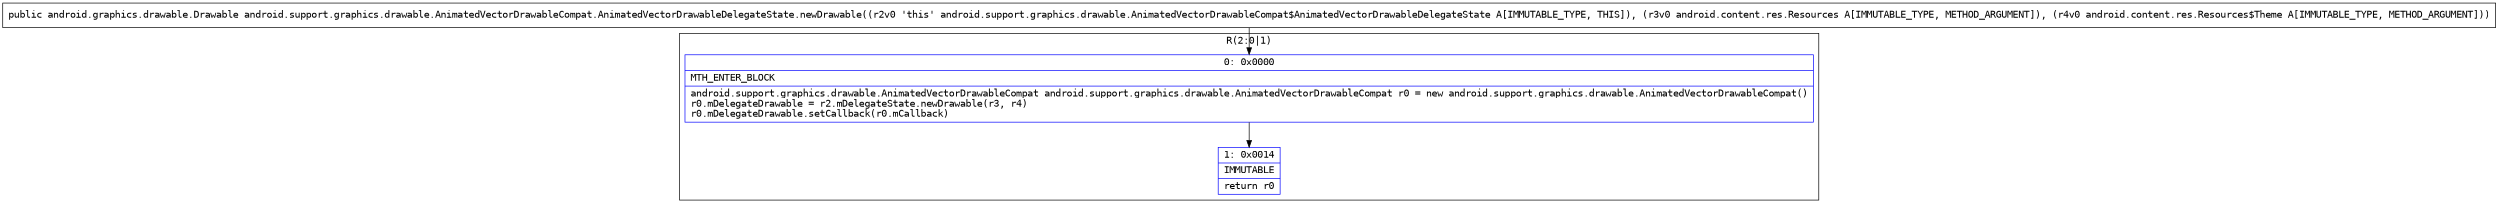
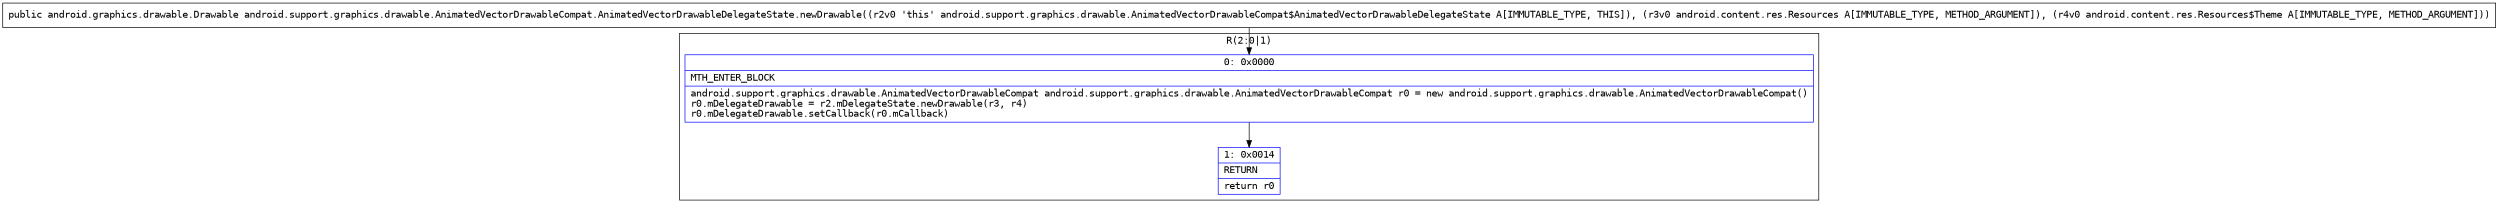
node "1: 0x0014": text "IMMUTABLE" -> "RETURN"
